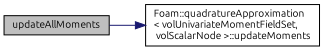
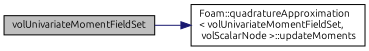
node "updateAllMoments": label "updateAllMoments" -> "volUnivariateMomentFieldSet"
